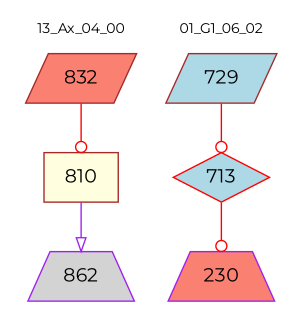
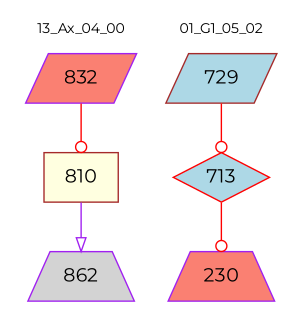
cluster "01_G1_06_02": label "01_G1_06_02" -> "01_G1_05_02"
node "832": color brown -> purple
